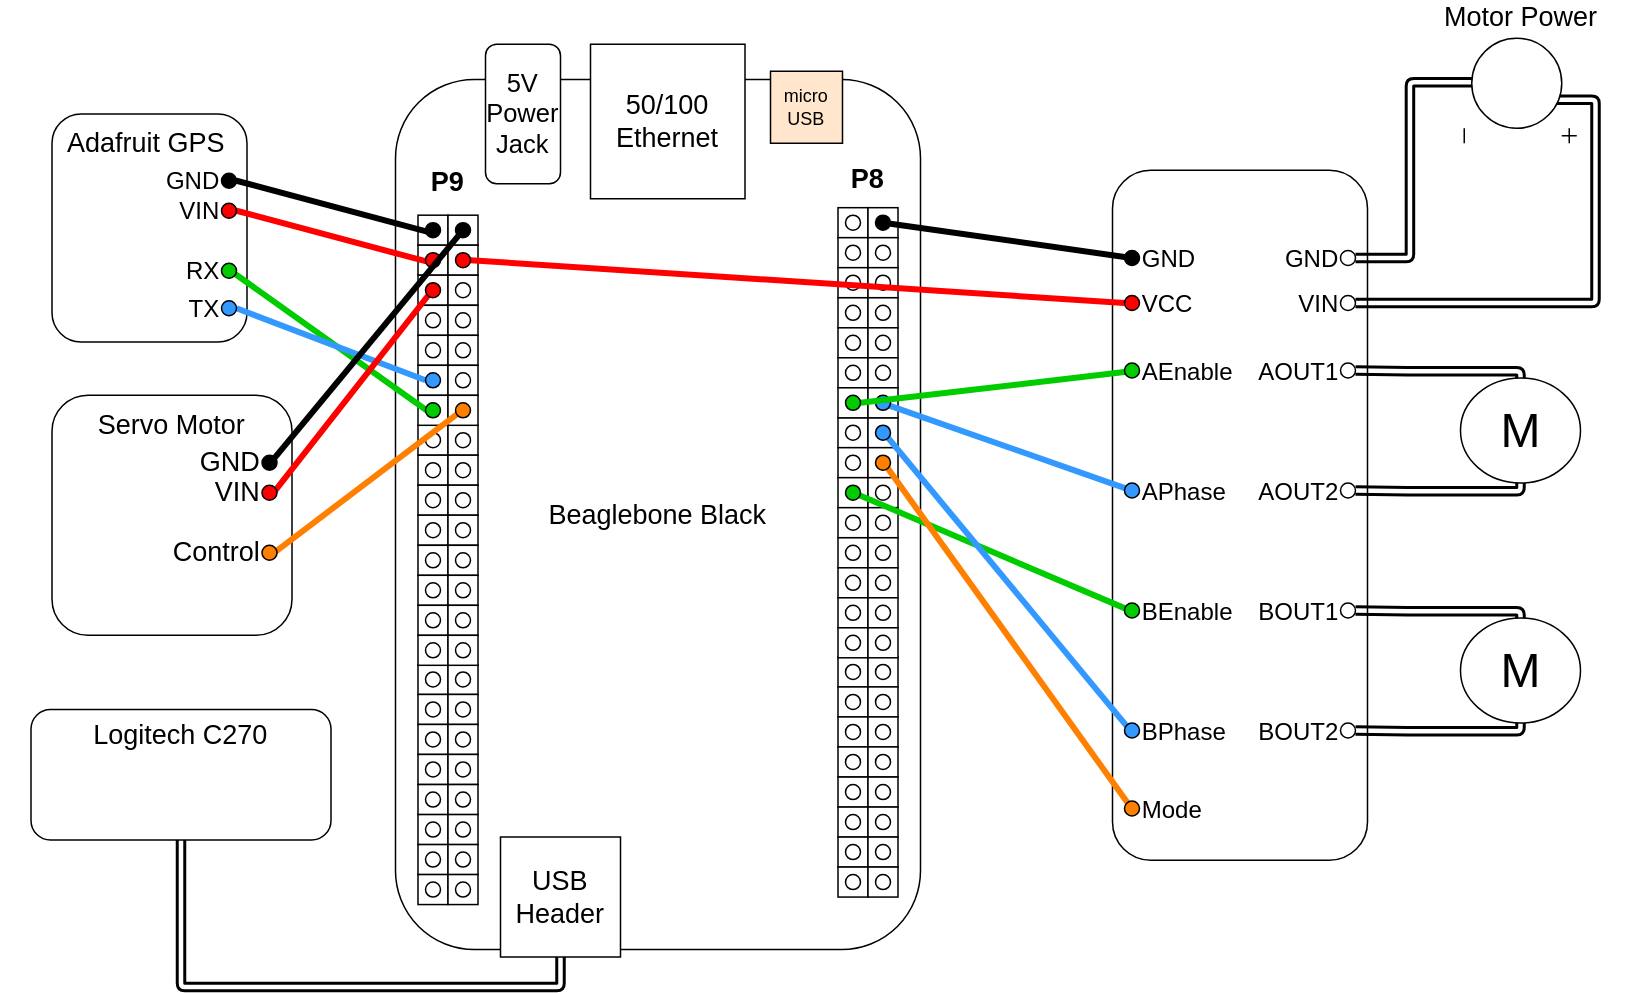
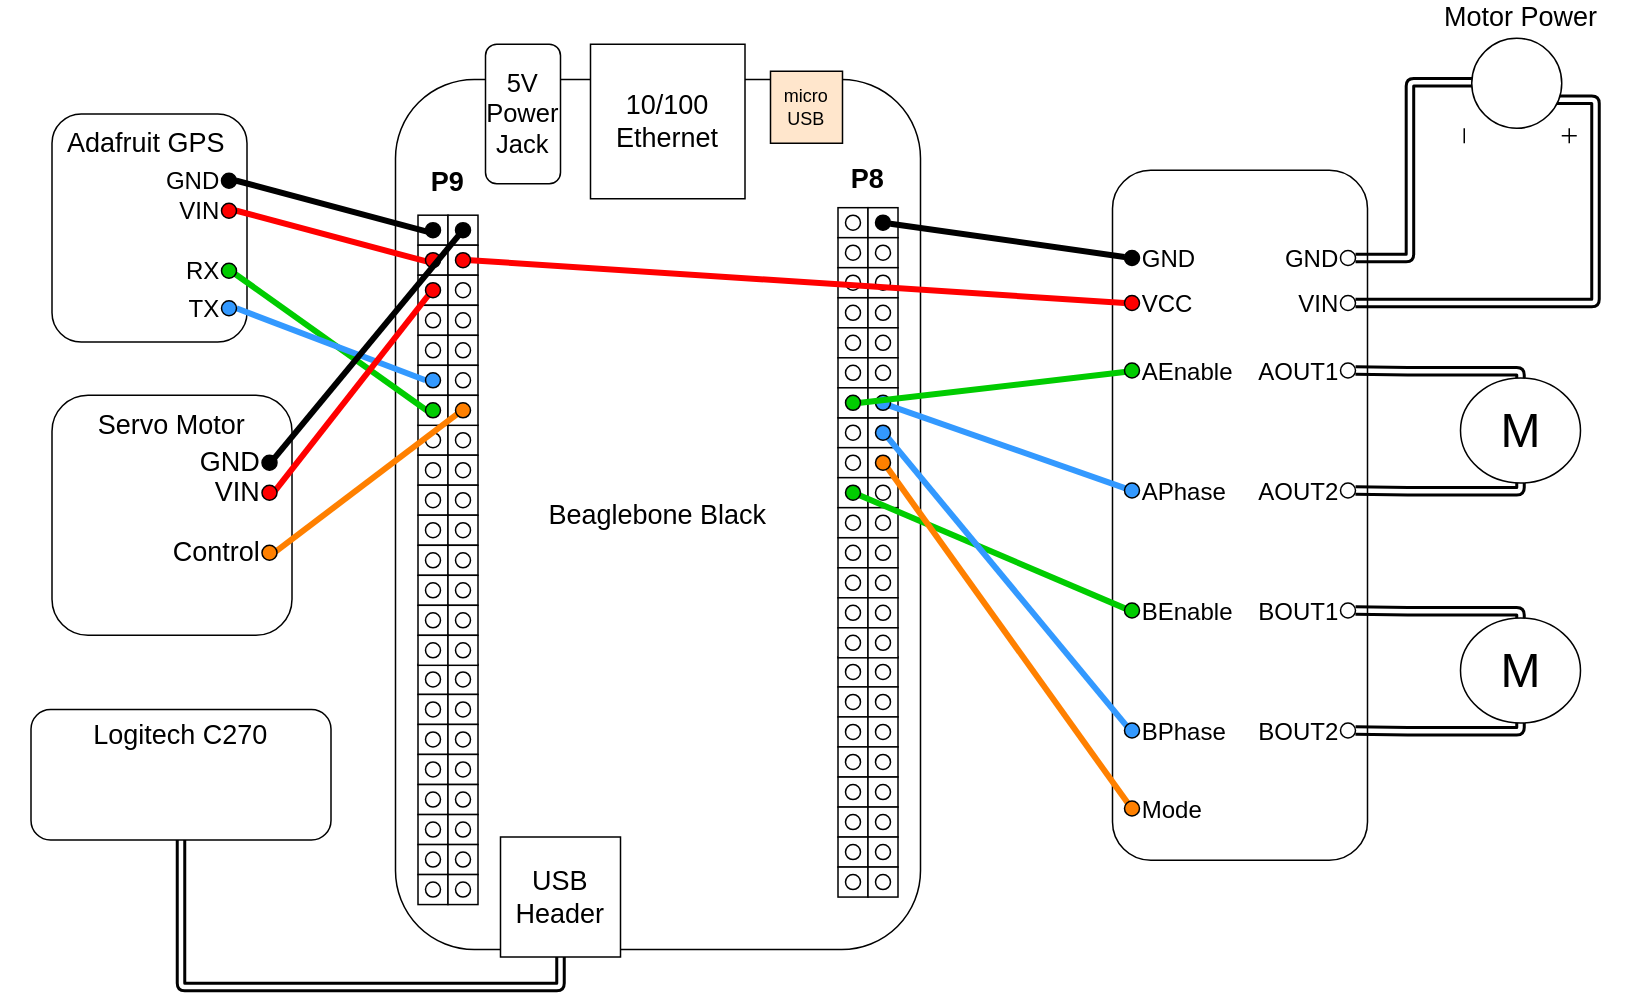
node "50/100 Ethernet": label "50/100 Ethernet" -> "10/100 Ethernet"
